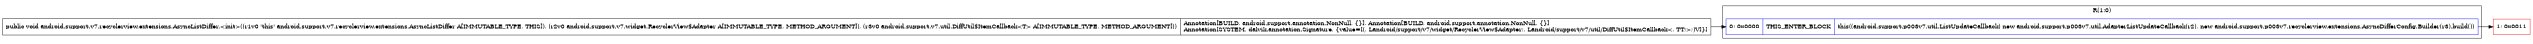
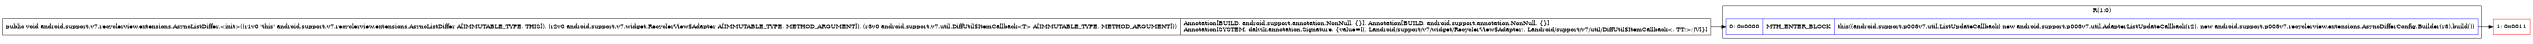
node "0: 0x0000": text "THIS_ENTER_BLOCK" -> "MTH_ENTER_BLOCK"
